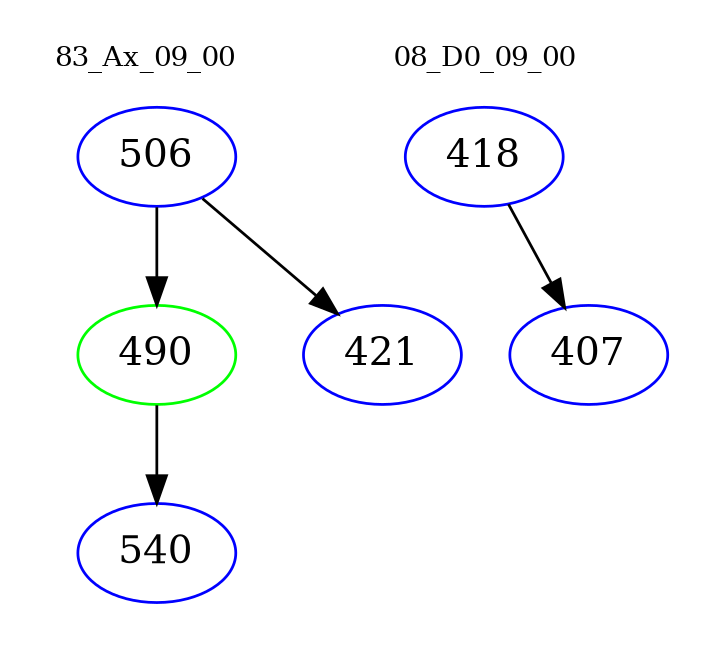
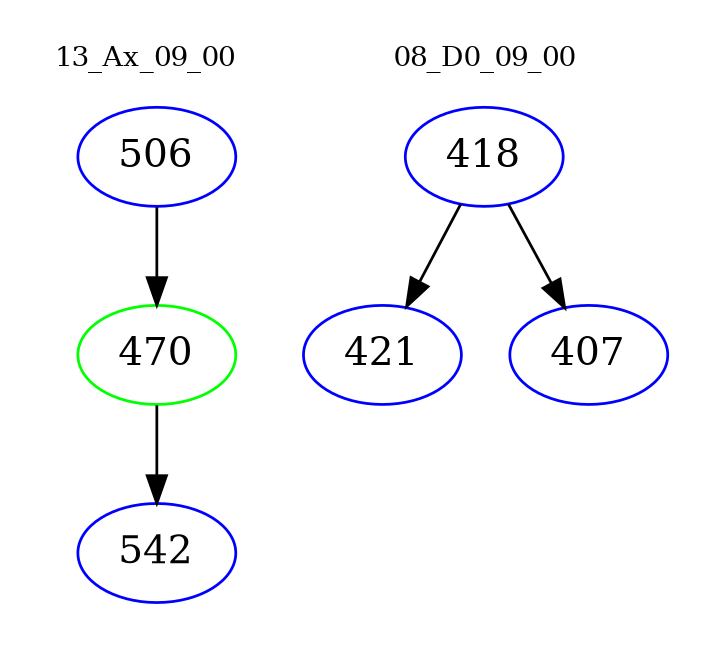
cluster "83_Ax_09_00": label "83_Ax_09_00" -> "13_Ax_09_00"
edge "506" -> "421": now "418" -> "421"
node "490": label "490" -> "470"
node "540": label "540" -> "542"
